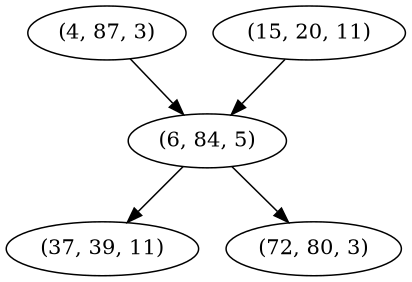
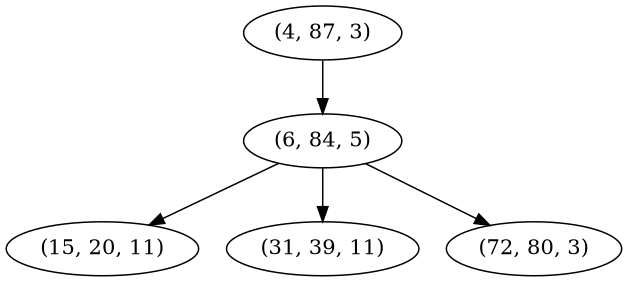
edge "(15, 20, 11)" -> "(6, 84, 5)": reversed
node "(37, 39, 11)": label "(37, 39, 11)" -> "(31, 39, 11)"
